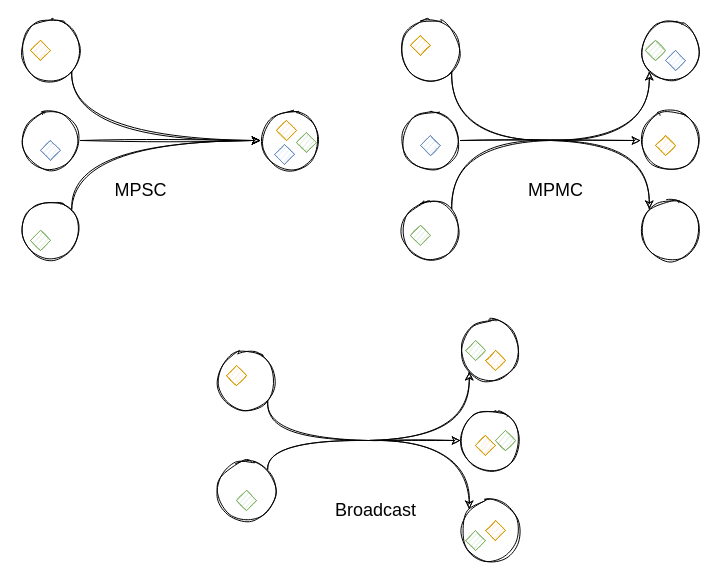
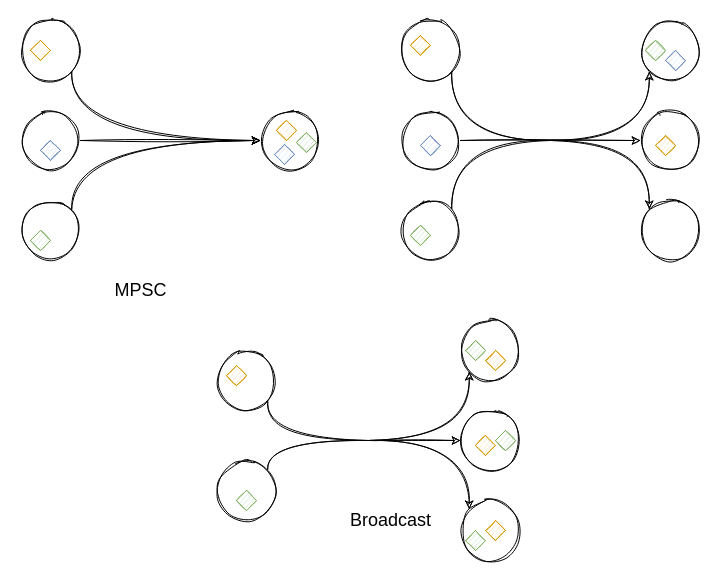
node "MPSC": moved (141, 191) -> (141, 291)
node "MPMC": removed
node "Broadcast": moved (376, 511) -> (391, 521)
